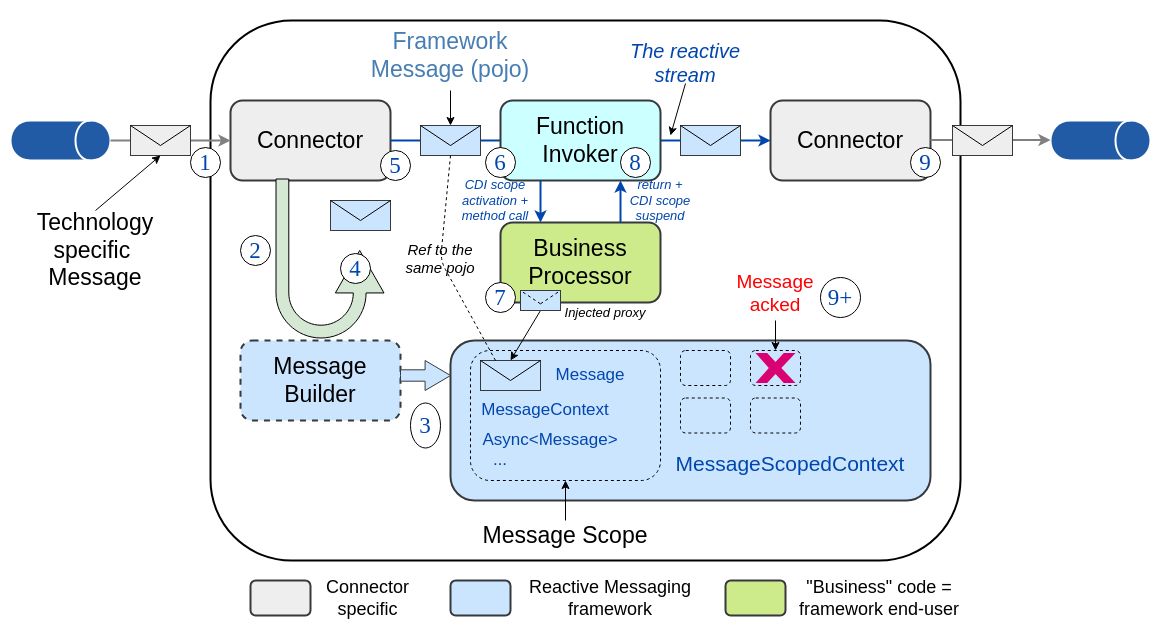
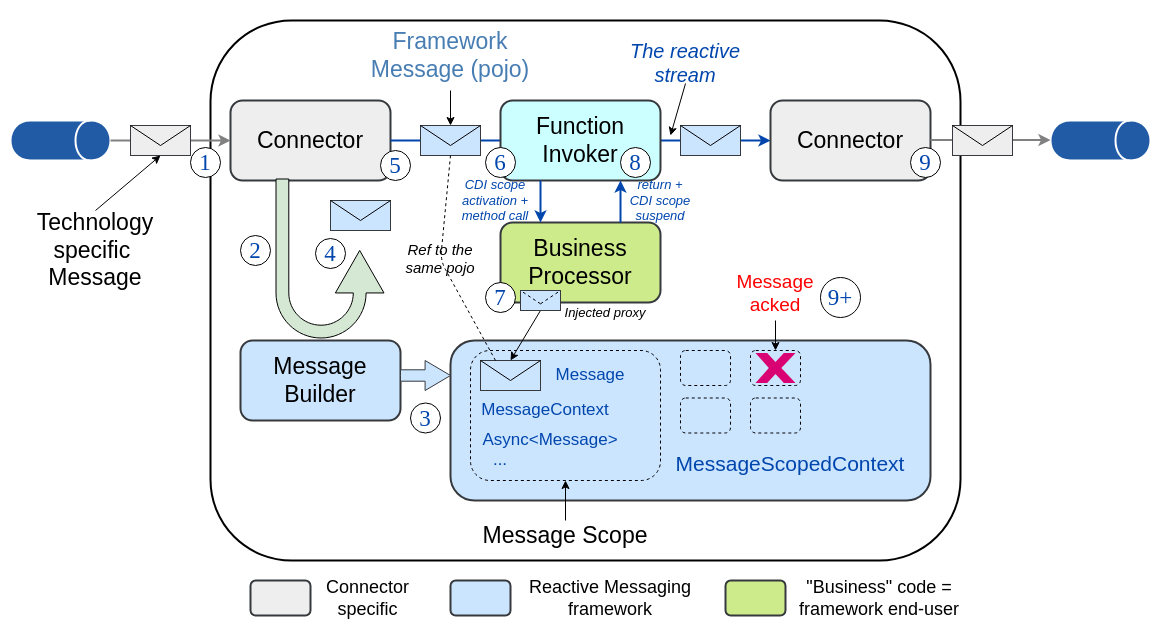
node "4": moved (356, 269) -> (331, 254)
node "Message Builder": style dashed -> solid
node "3": size 30x45 -> 30x30
